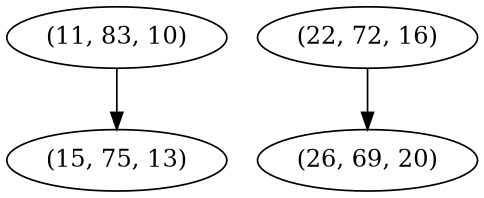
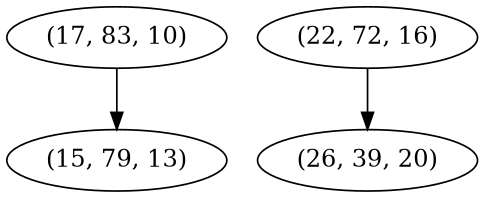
node "(11, 83, 10)": label "(11, 83, 10)" -> "(17, 83, 10)"
node "(15, 75, 13)": label "(15, 75, 13)" -> "(15, 79, 13)"
node "(26, 69, 20)": label "(26, 69, 20)" -> "(26, 39, 20)"
